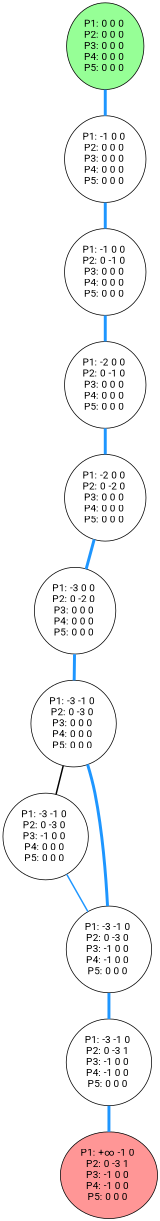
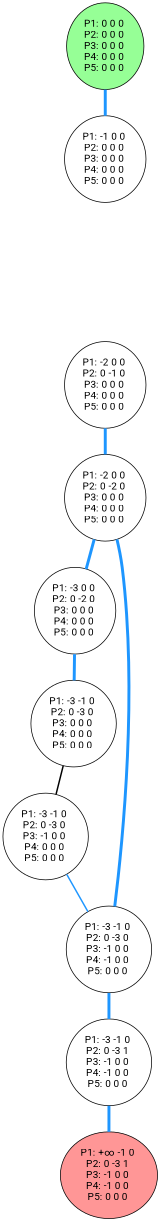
node "P1: -1 0 0 P2: 0 -1 0 P3: 0 0 0 P4: 0 0 0 P5: 0 0 0": removed
edge "P1: -3 -1 0 P2: 0 -3 0 P3: 0 0 0 P4: 0 0 0 P5: 0 0 0" -- "P1: -3 -1 0 P2: 0 -3 0 P3: -1 0 0 P4: -1 0 0 P5: 0 0 0": now "P1: -2 0 0 P2: 0 -2 0 P3: 0 0 0 P4: 0 0 0 P5: 0 0 0" -- "P1: -3 -1 0 P2: 0 -3 0 P3: -1 0 0 P4: -1 0 0 P5: 0 0 0"
